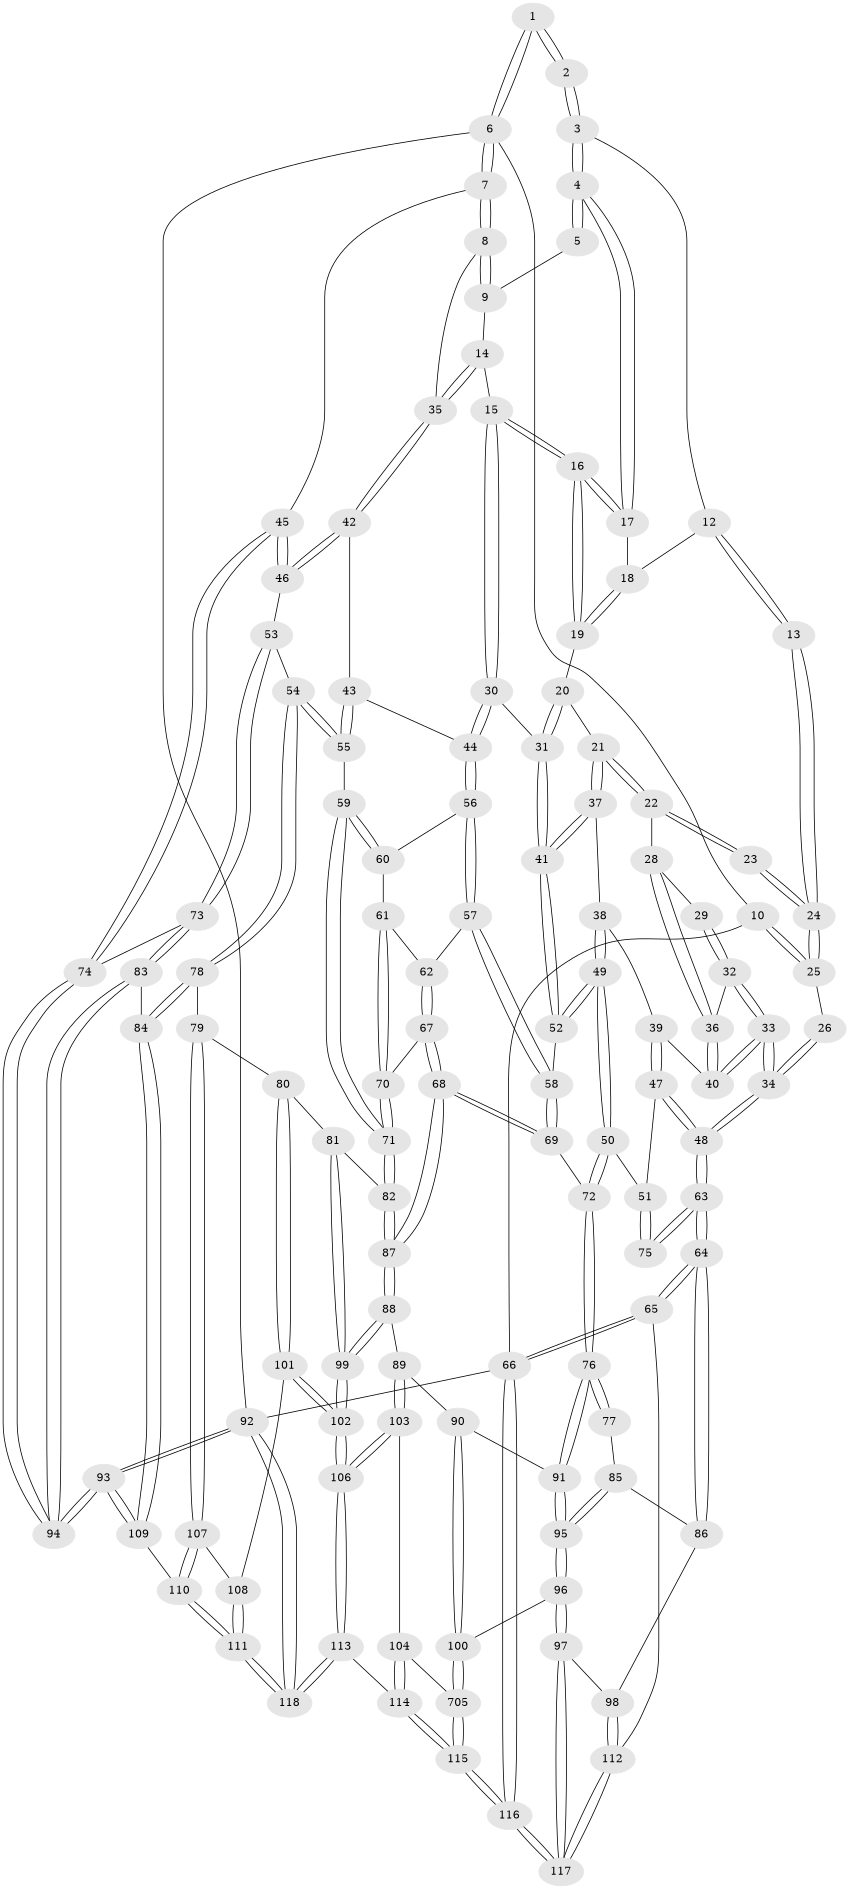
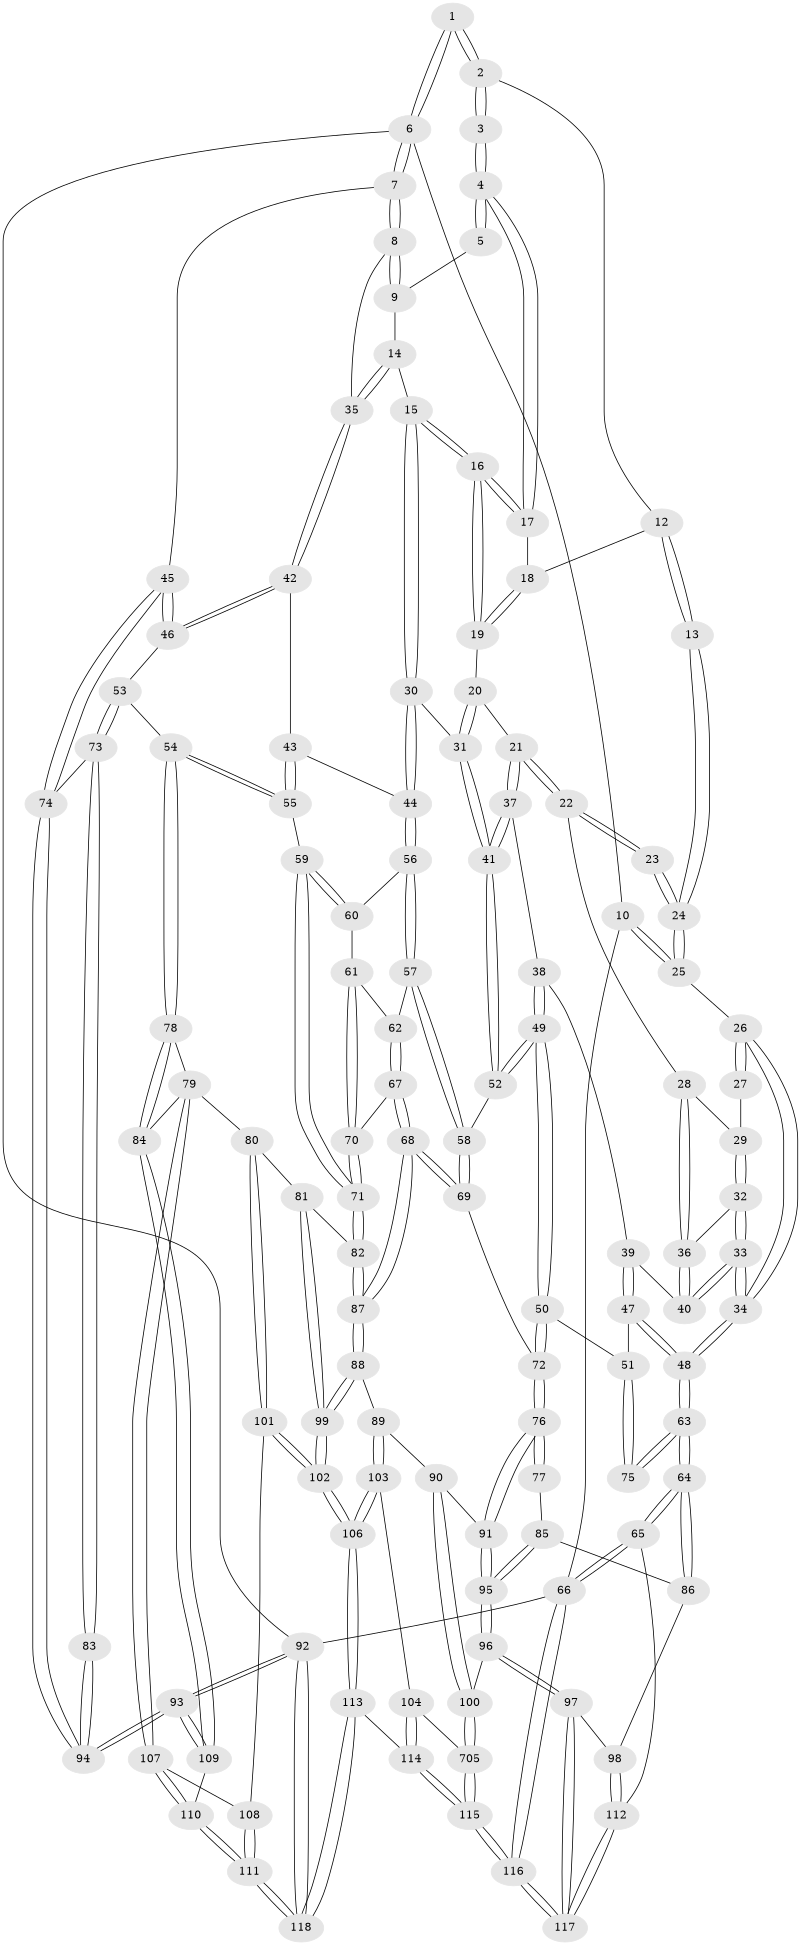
edge "3" -- "12": now "2" -- "12"
edge "83" -- "84": now "79" -- "84"
node "27": added
